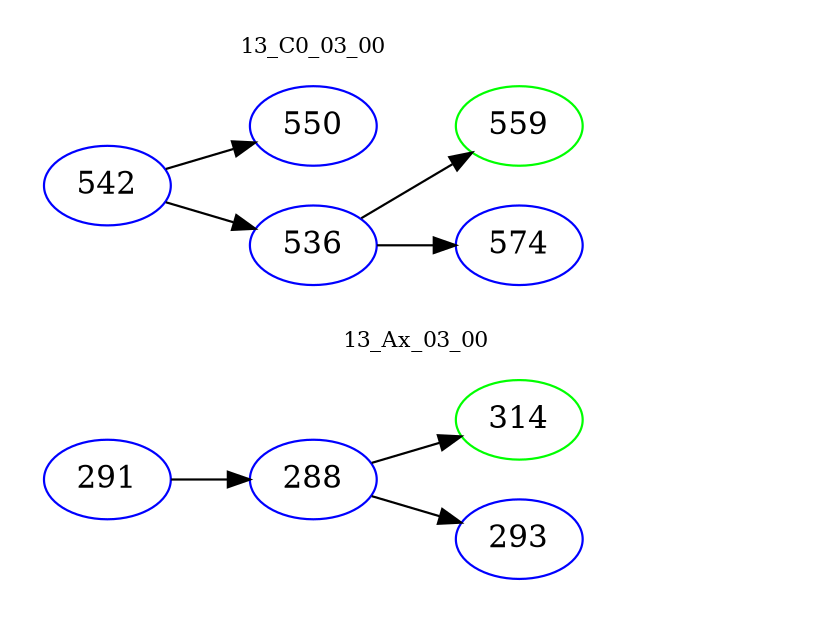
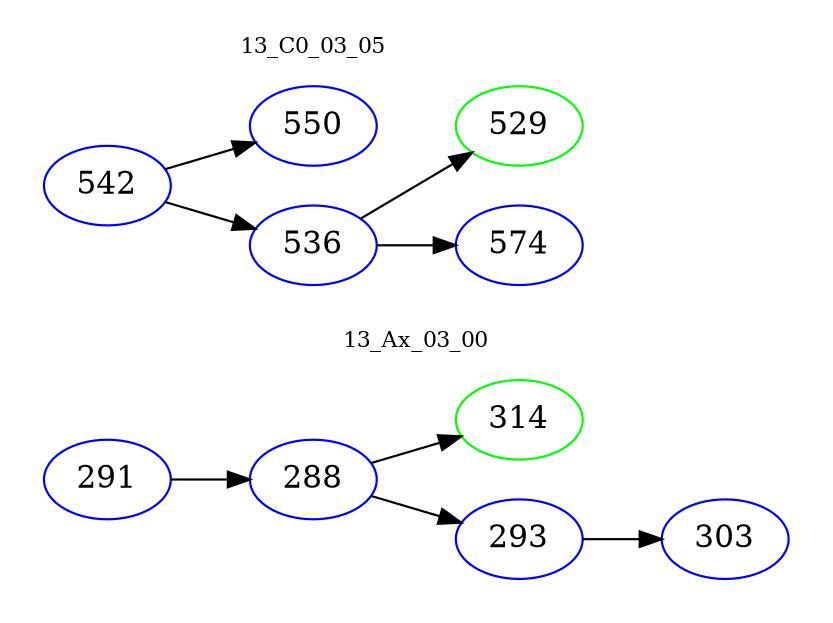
cluster "13_C0_03_00": label "13_C0_03_00" -> "13_C0_03_05"
node "559": label "559" -> "529"
node "303": added
